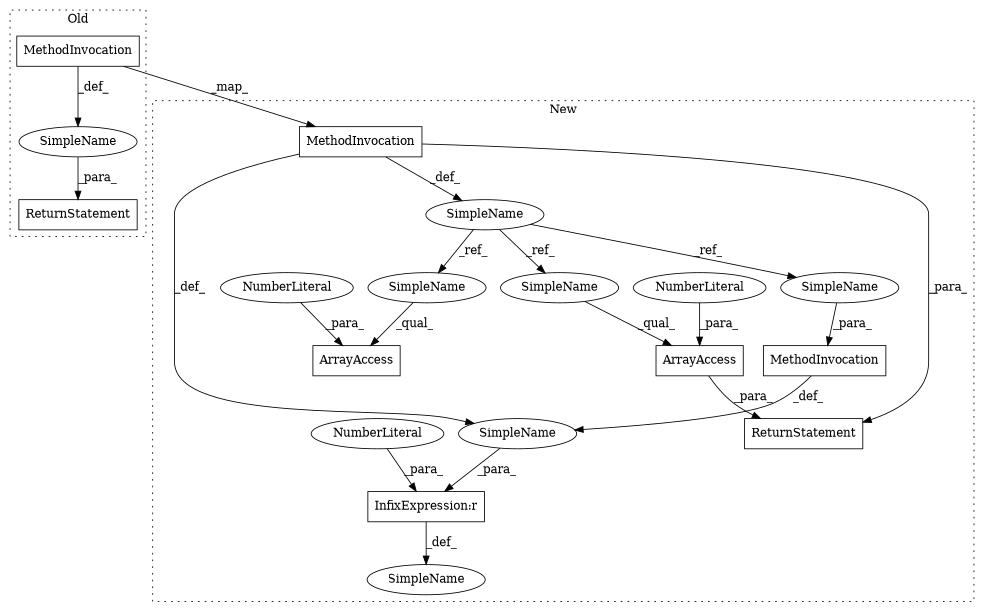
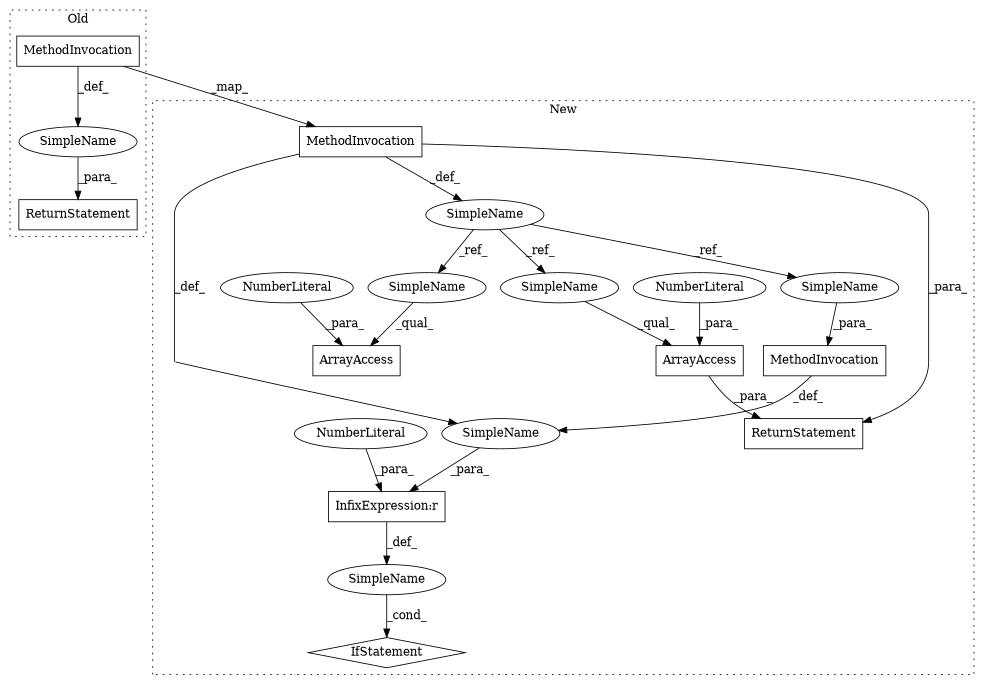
node "IfStatement": added
